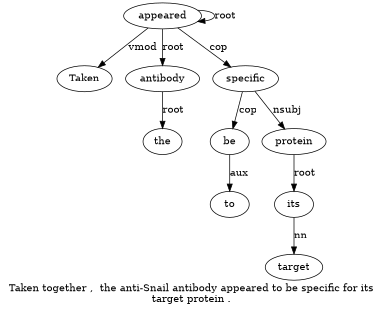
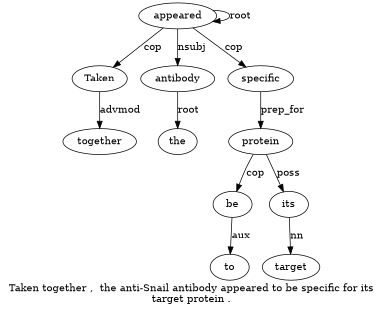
edge "appeared" -> "Taken": label "vmod" -> "cop"
edge "appeared" -> "antibody": label "root" -> "nsubj"
edge "specific" -> "be": now "protein" -> "be"
edge "specific" -> "protein": label "nsubj" -> "prep_for"
node "together": added
edge "protein" -> "its": label "root" -> "poss"
